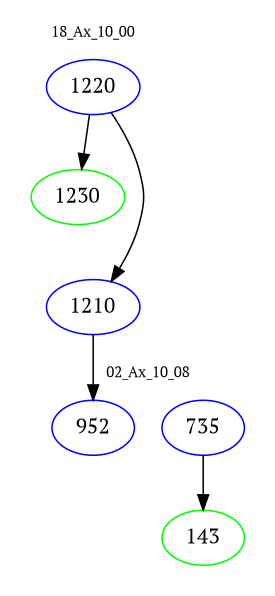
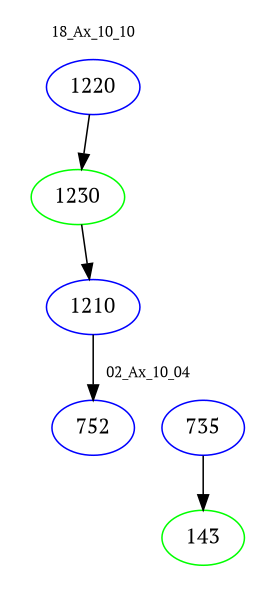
cluster "18_Ax_10_00": label "18_Ax_10_00" -> "18_Ax_10_10"
edge "1220" -> "1210": now "1230" -> "1210"
cluster "02_Ax_10_08": label "02_Ax_10_08" -> "02_Ax_10_04"
node "952": label "952" -> "752"
